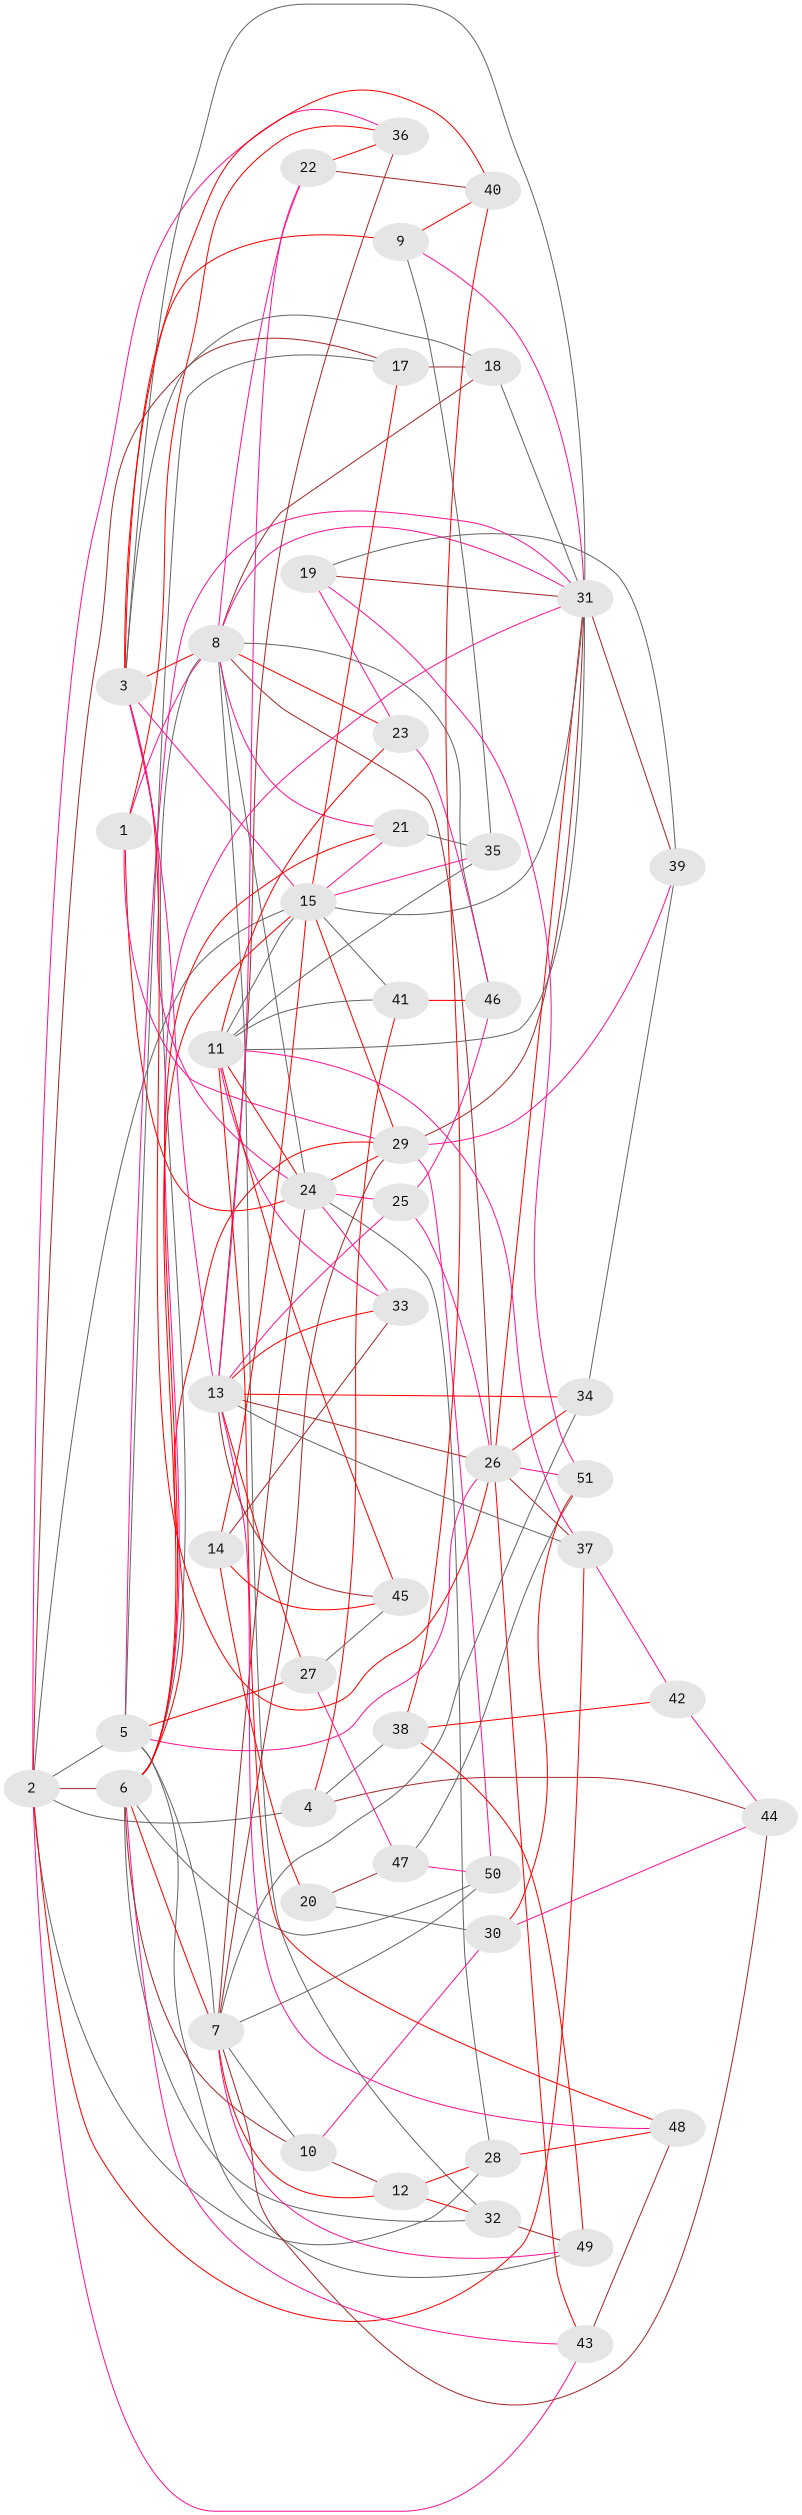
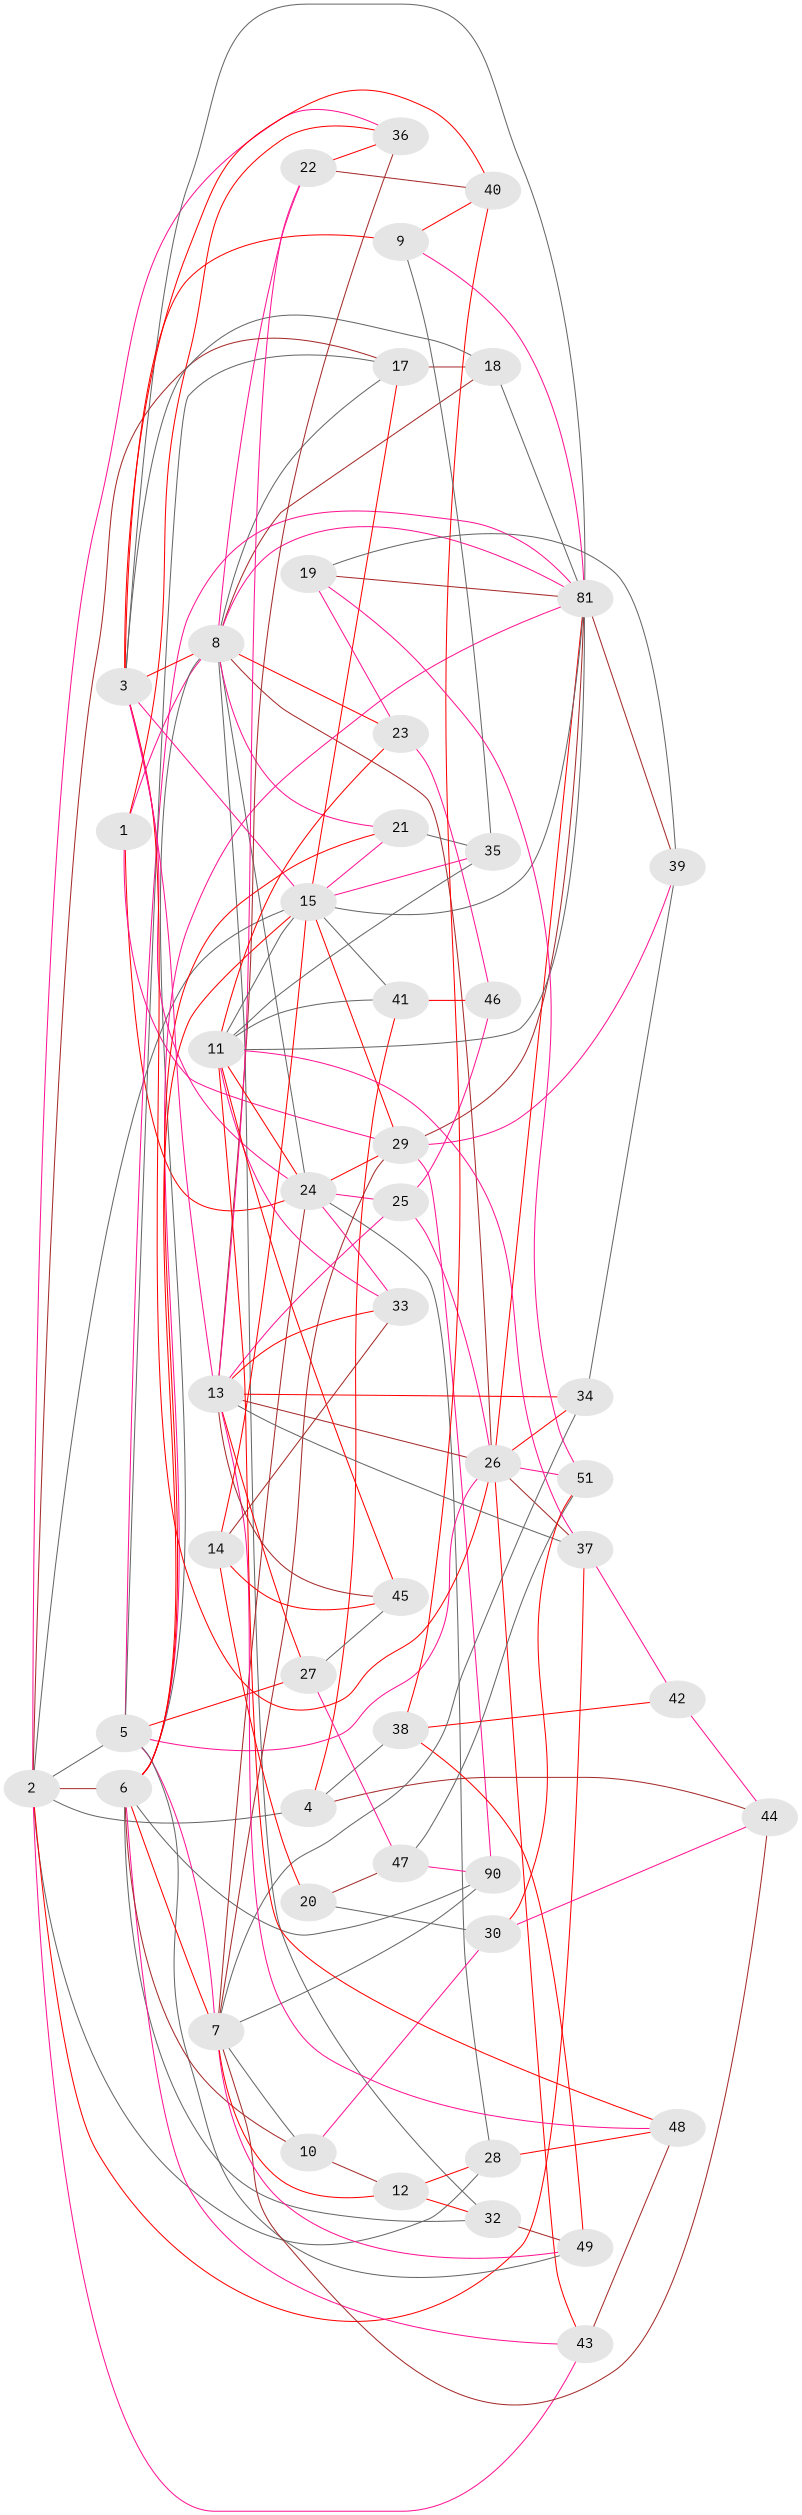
node "31": label "31" -> "81"
edge "8" -- "46": now "8" -- "17"
edge "29" -- "6": removed
node "50": label "50" -> "90"
edge "5" -- "7": color gray40 -> deeppink
